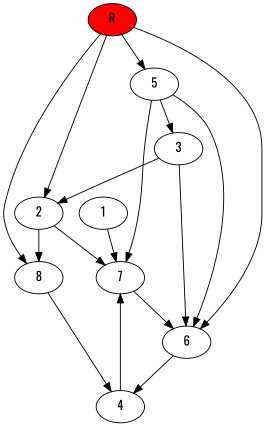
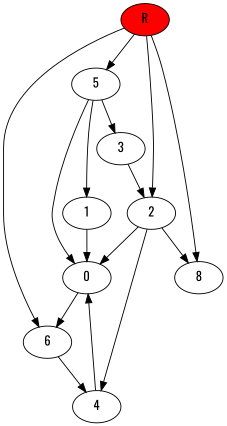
edge "5" -> "6": now "5" -> "1"
edge "3" -> "6": removed
node "7": label "7" -> "0"
edge "8" -> "4": now "2" -> "4"
